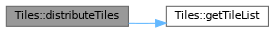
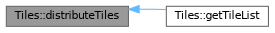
edge "Tiles::distributeTiles" -> "Tiles::getTileList": reversed
